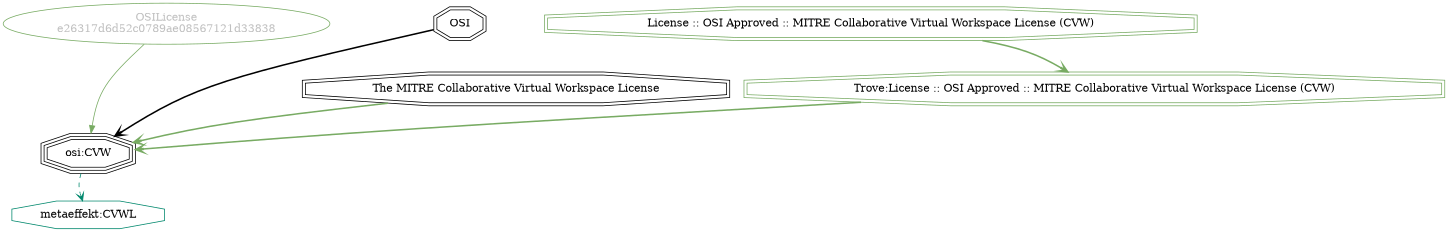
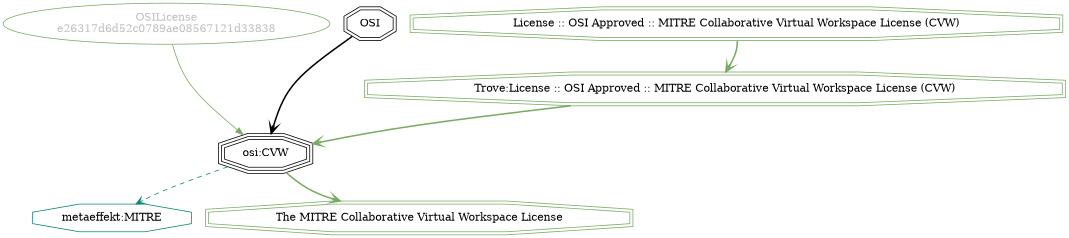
node "The MITRE Collaborative Virtual Workspace License": color black -> #78ab63
edge "The MITRE Collaborative Virtual Workspace License" -> "osi:CVW": reversed
node "metaeffekt:CVWL": label "metaeffekt:CVWL" -> "metaeffekt:MITRE"
